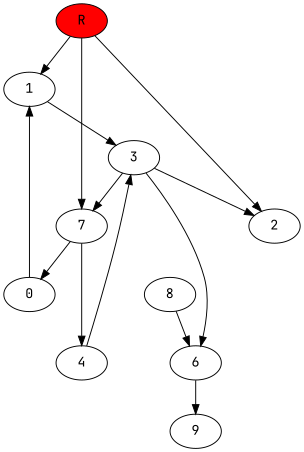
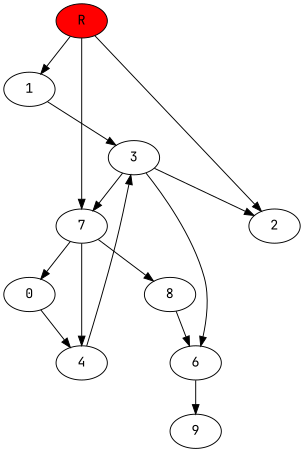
edge "0" -> "1": now "0" -> "4"
edge "7" -> "8": added
